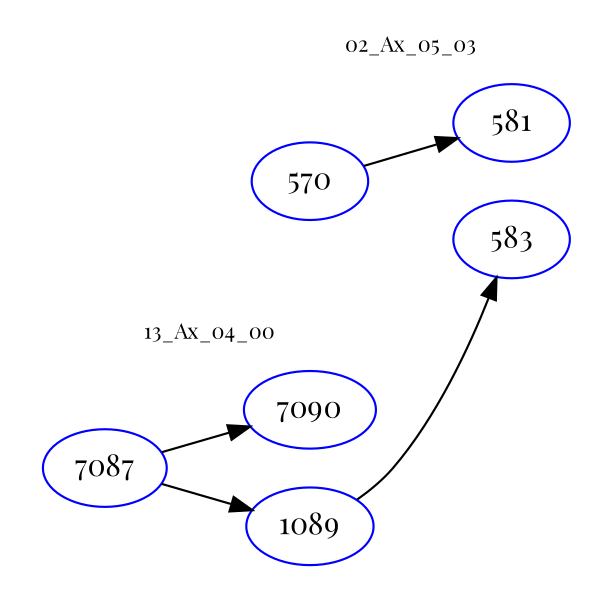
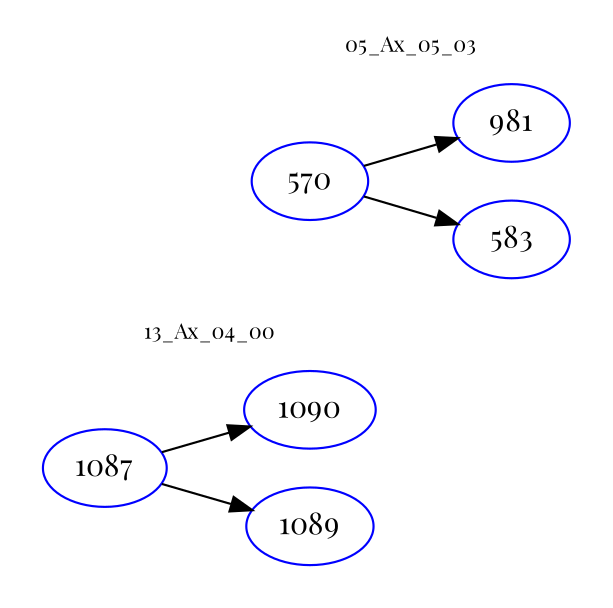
cluster "02_Ax_05_03": label "02_Ax_05_03" -> "05_Ax_05_03"
node "581": label "581" -> "981"
edge "1089" -> "583": now "570" -> "583"
node "7090": label "7090" -> "1090"
node "7087": label "7087" -> "1087"
